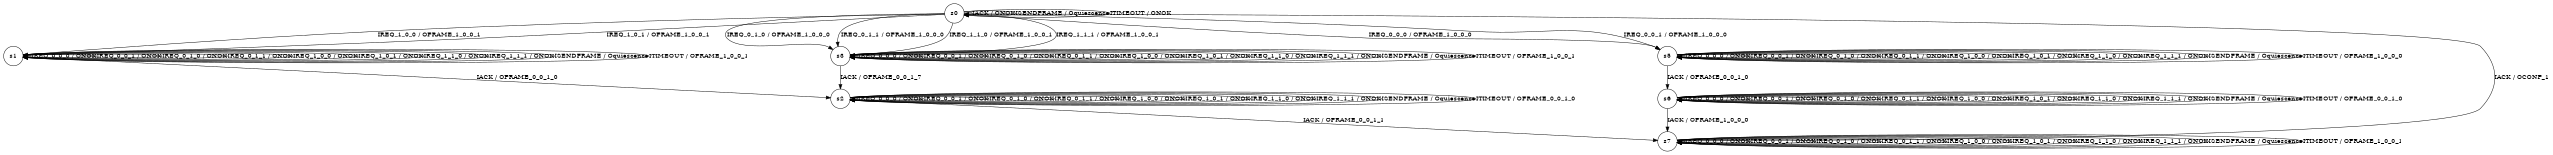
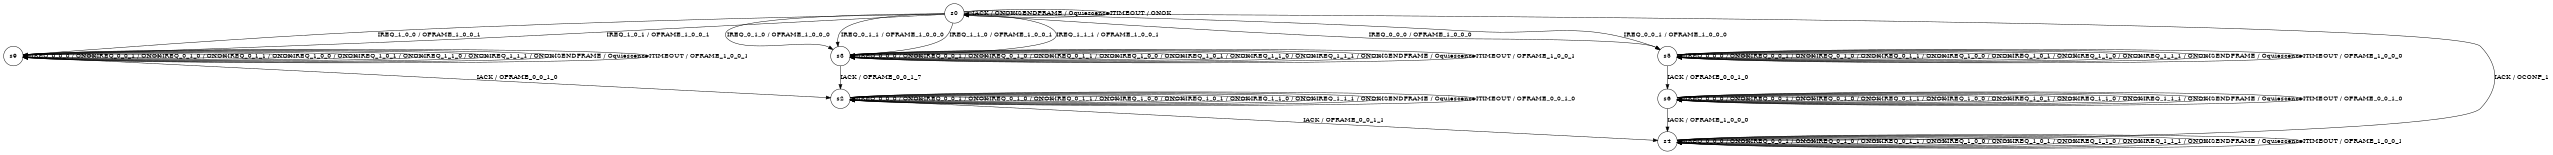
node "s1": label "s1" -> "s9"
node "s7": label "s7" -> "s4"
